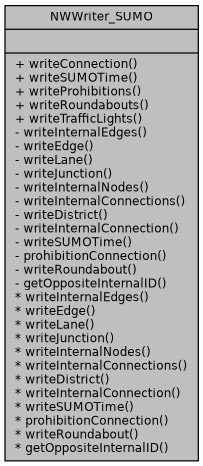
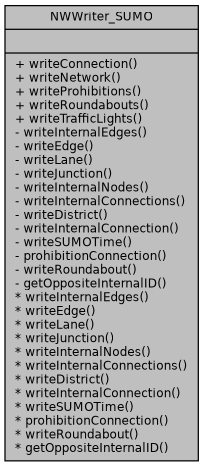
node "NWWriter_SUMO": text "+ writeSUMOTime()" -> "+ writeNetwork()"
